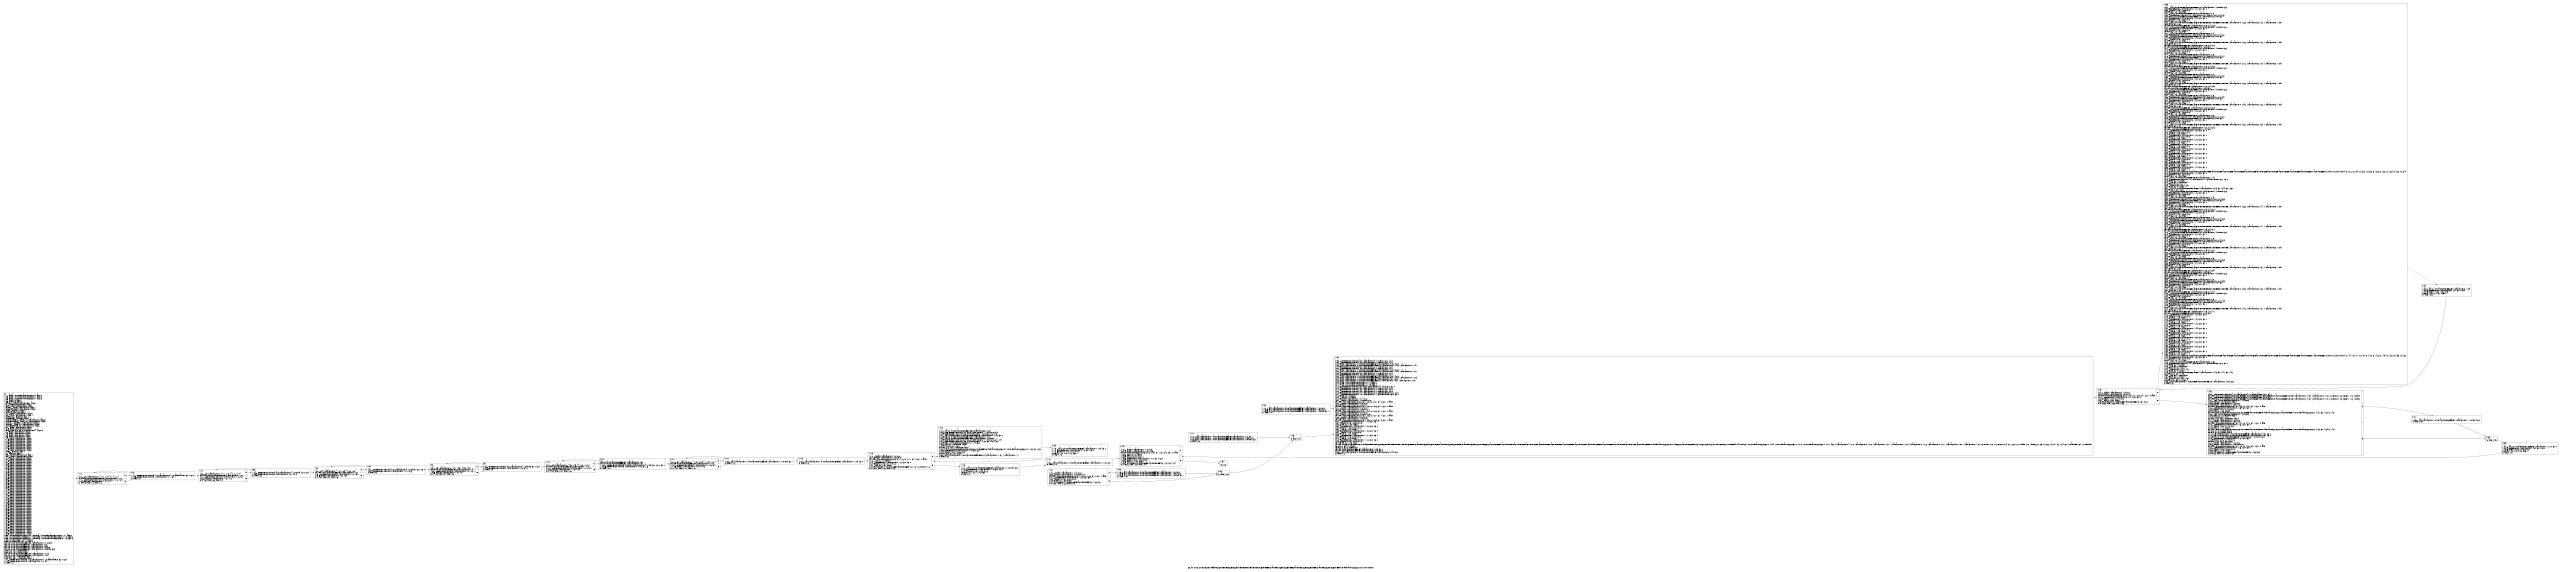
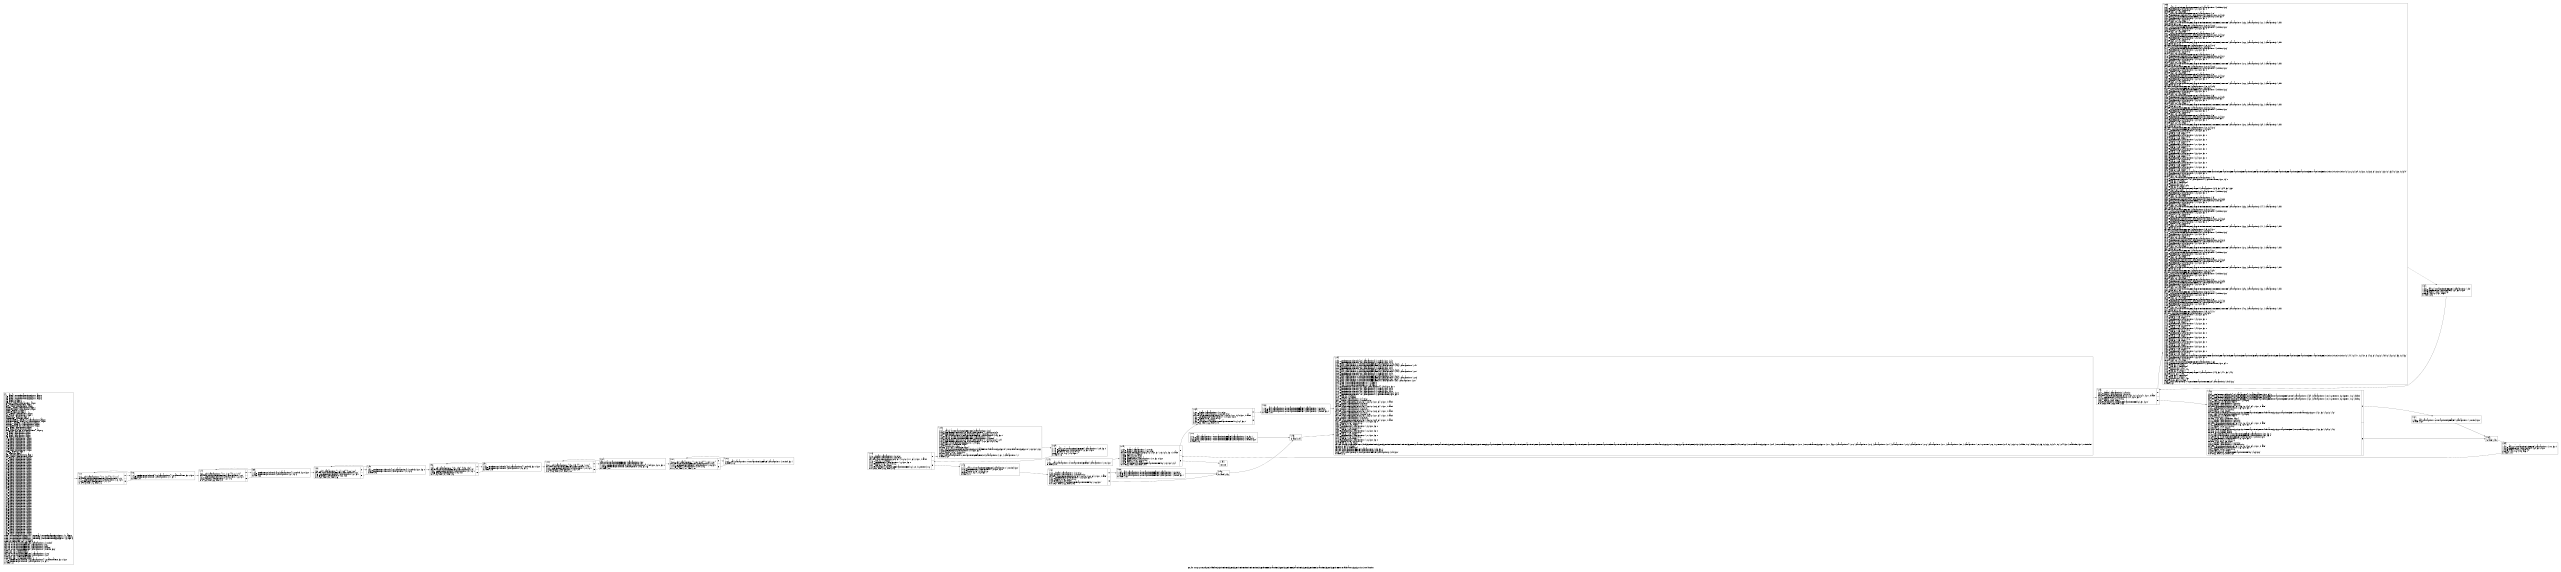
node "%159:": added
node "%113:": removed
edge "%143:" -> "%147:": now "%143:" -> "%181:"
node "%83:": text "br label %86" -> "br sub %86"
node "%0:": text "store i32 0, i32* %read_index, align 4" -> "store i32 0, i32* %read_uintILi, align 4"
